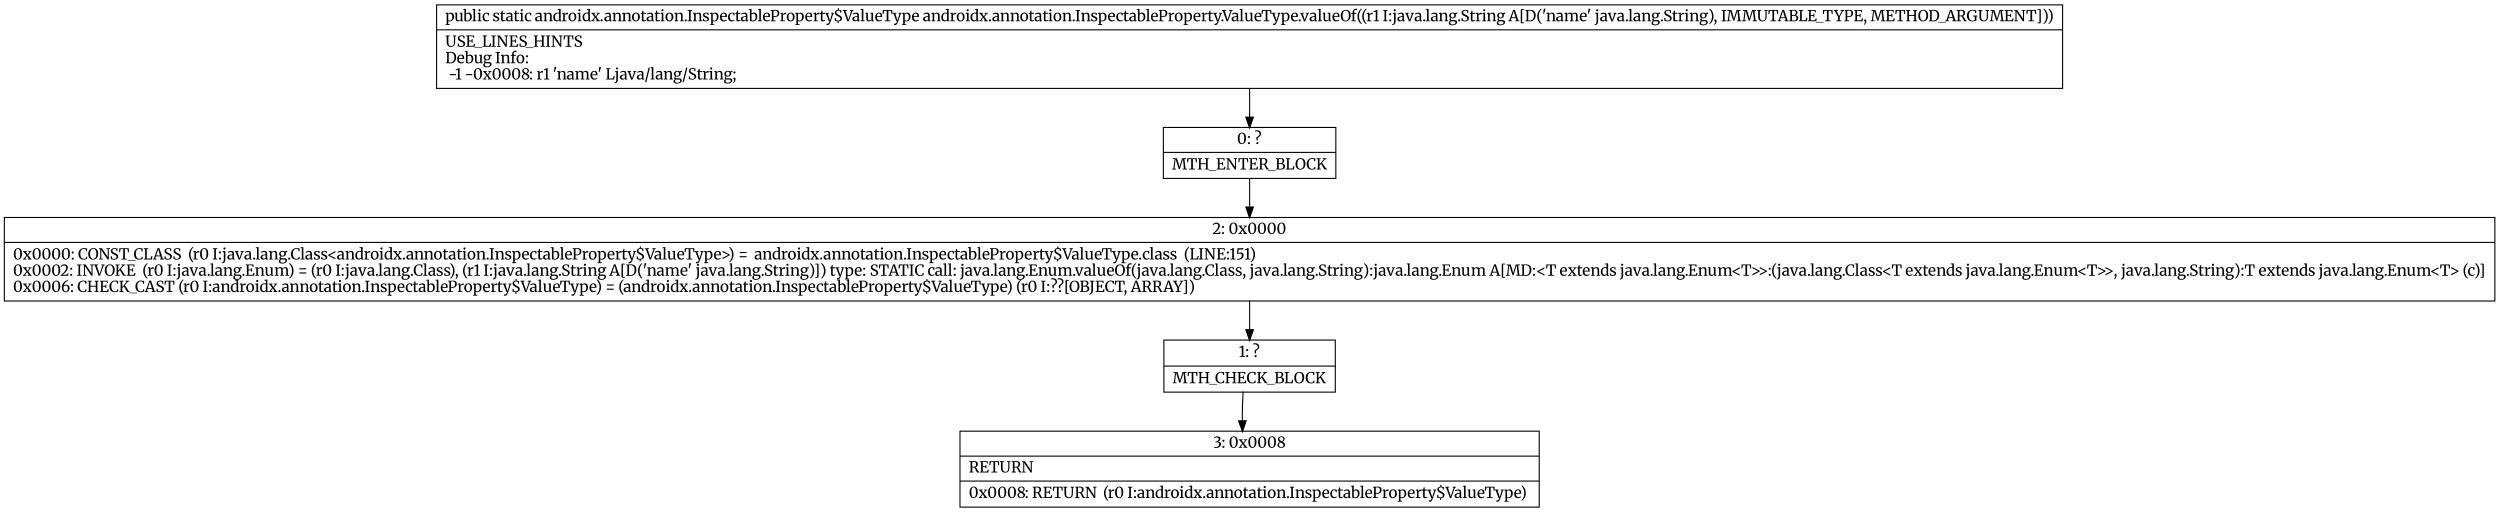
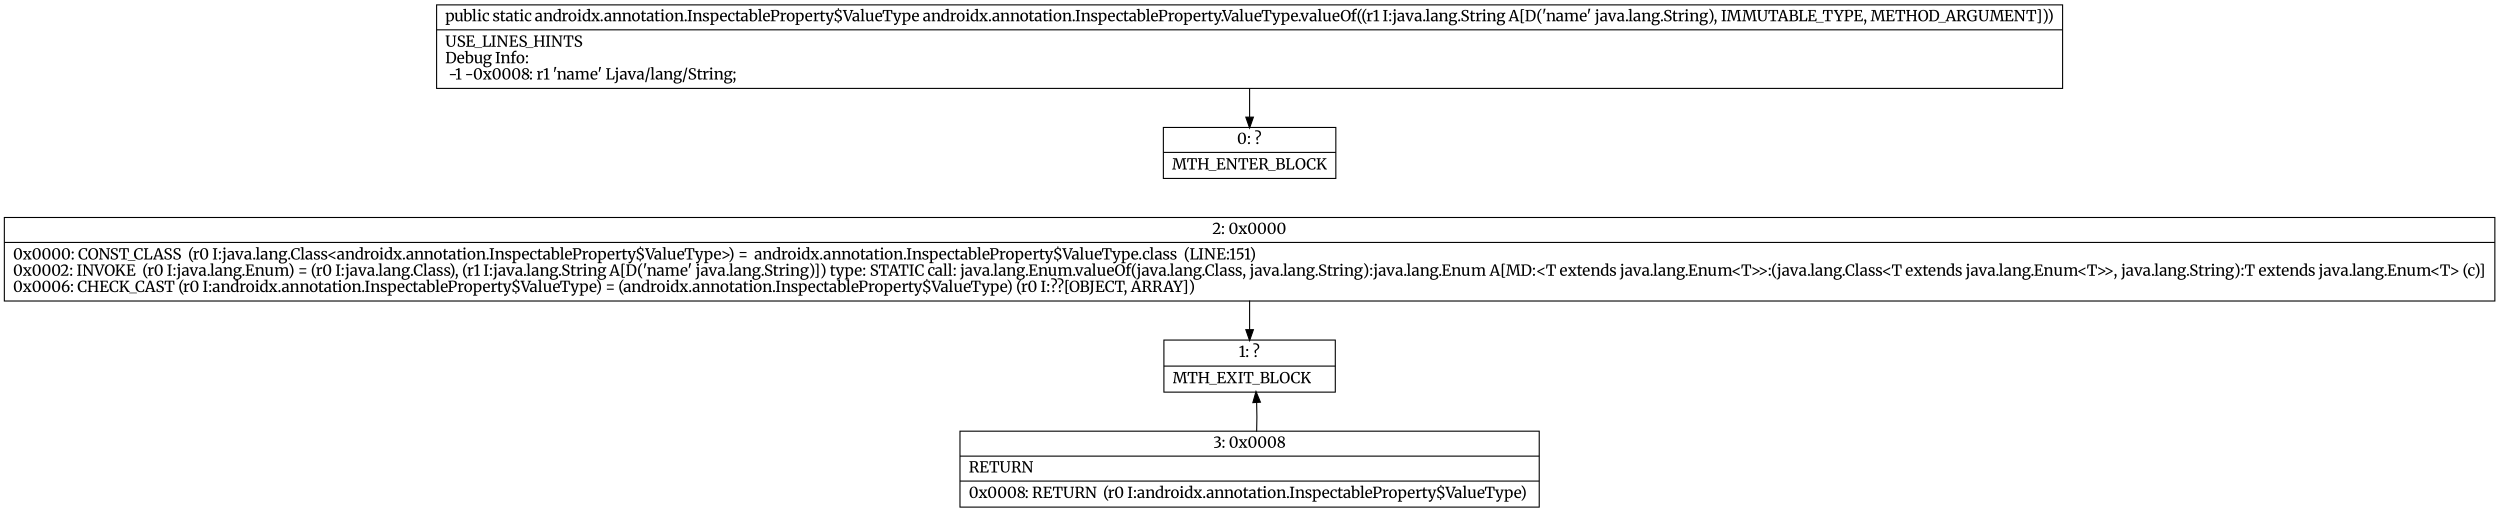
edge "0: ?" -> "2: 0x0000": removed
node "1: ?": text "MTH_CHECK_BLOCK" -> "MTH_EXIT_BLOCK"
edge "1: ?" -> "3: 0x0008": reversed
